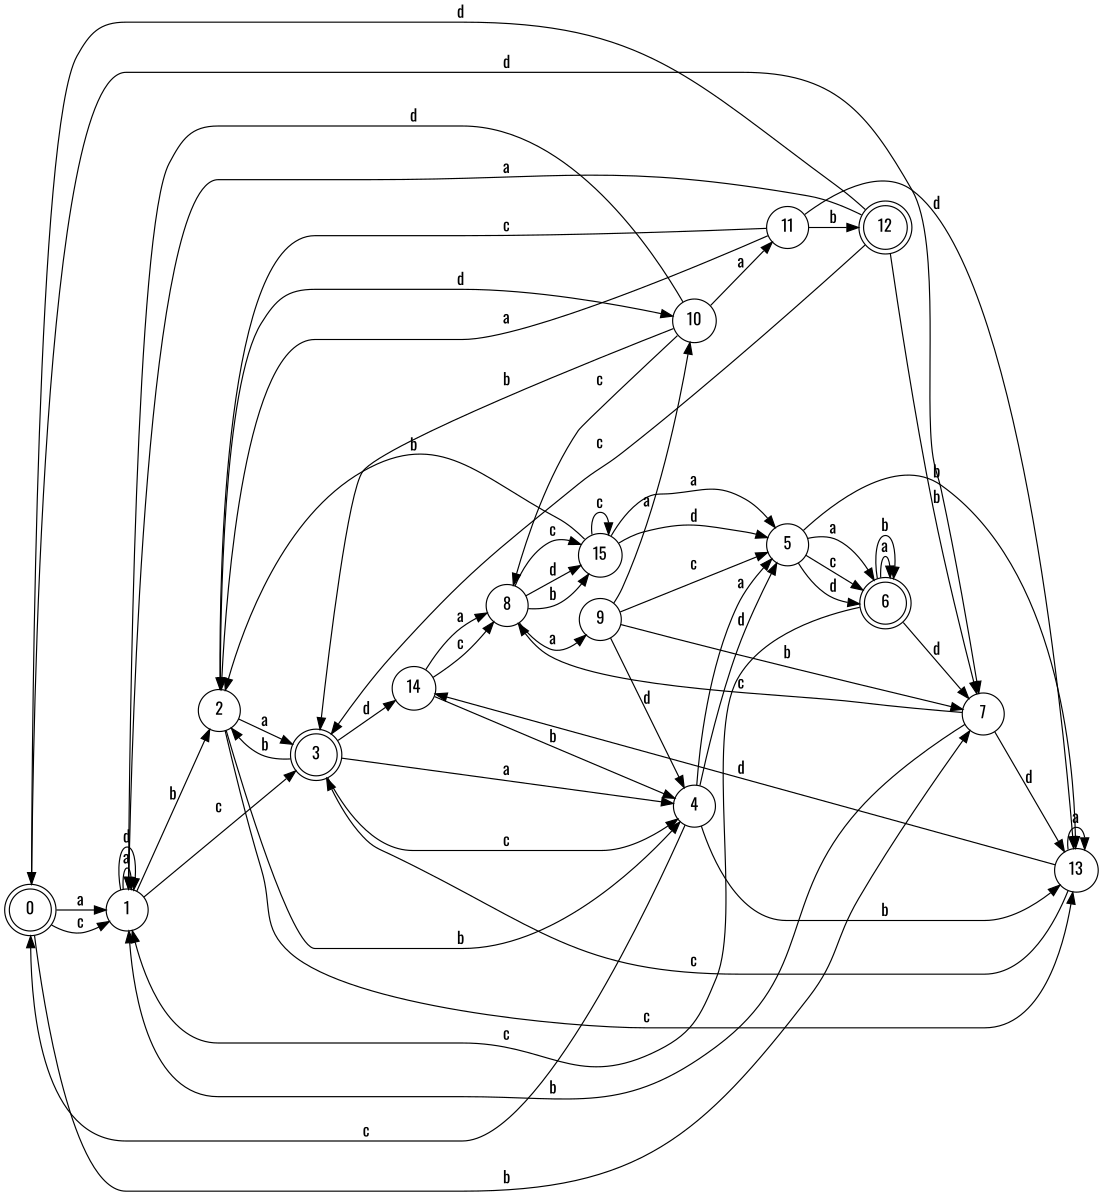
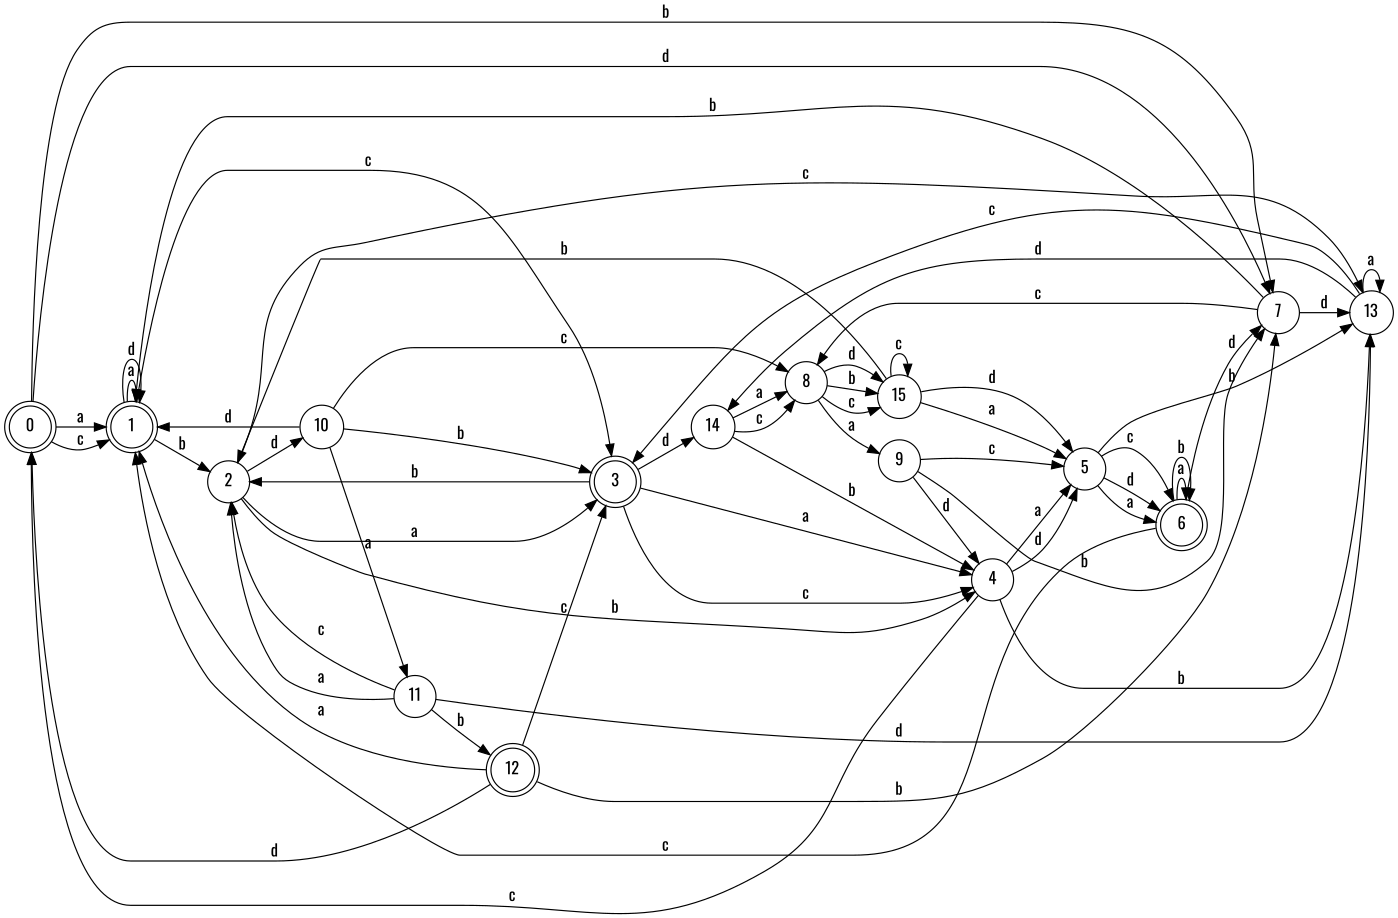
edge "9" -> "10": removed, label "a"
node "1": shape circle -> doublecircle
